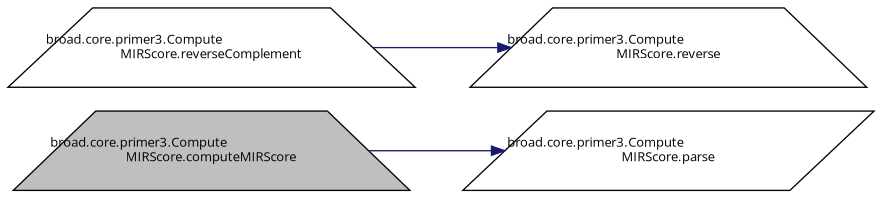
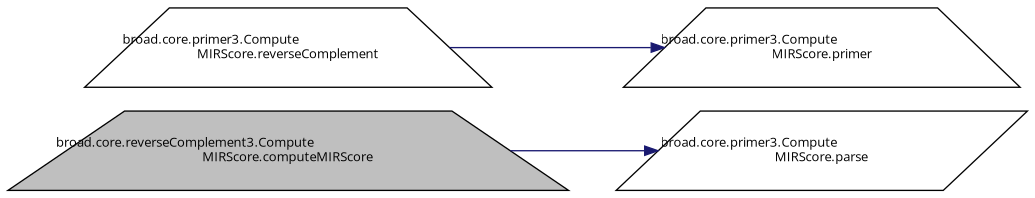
node "broad.core.primer3.Compute MIRScore.reverse": label "broad.core.primer3.Compute MIRScore.reverse" -> "broad.core.primer3.Compute MIRScore.primer"
node "broad.core.primer3.Compute MIRScore.computeMIRScore": label "broad.core.primer3.Compute MIRScore.computeMIRScore" -> "broad.core.reverseComplement3.Compute MIRScore.computeMIRScore"
